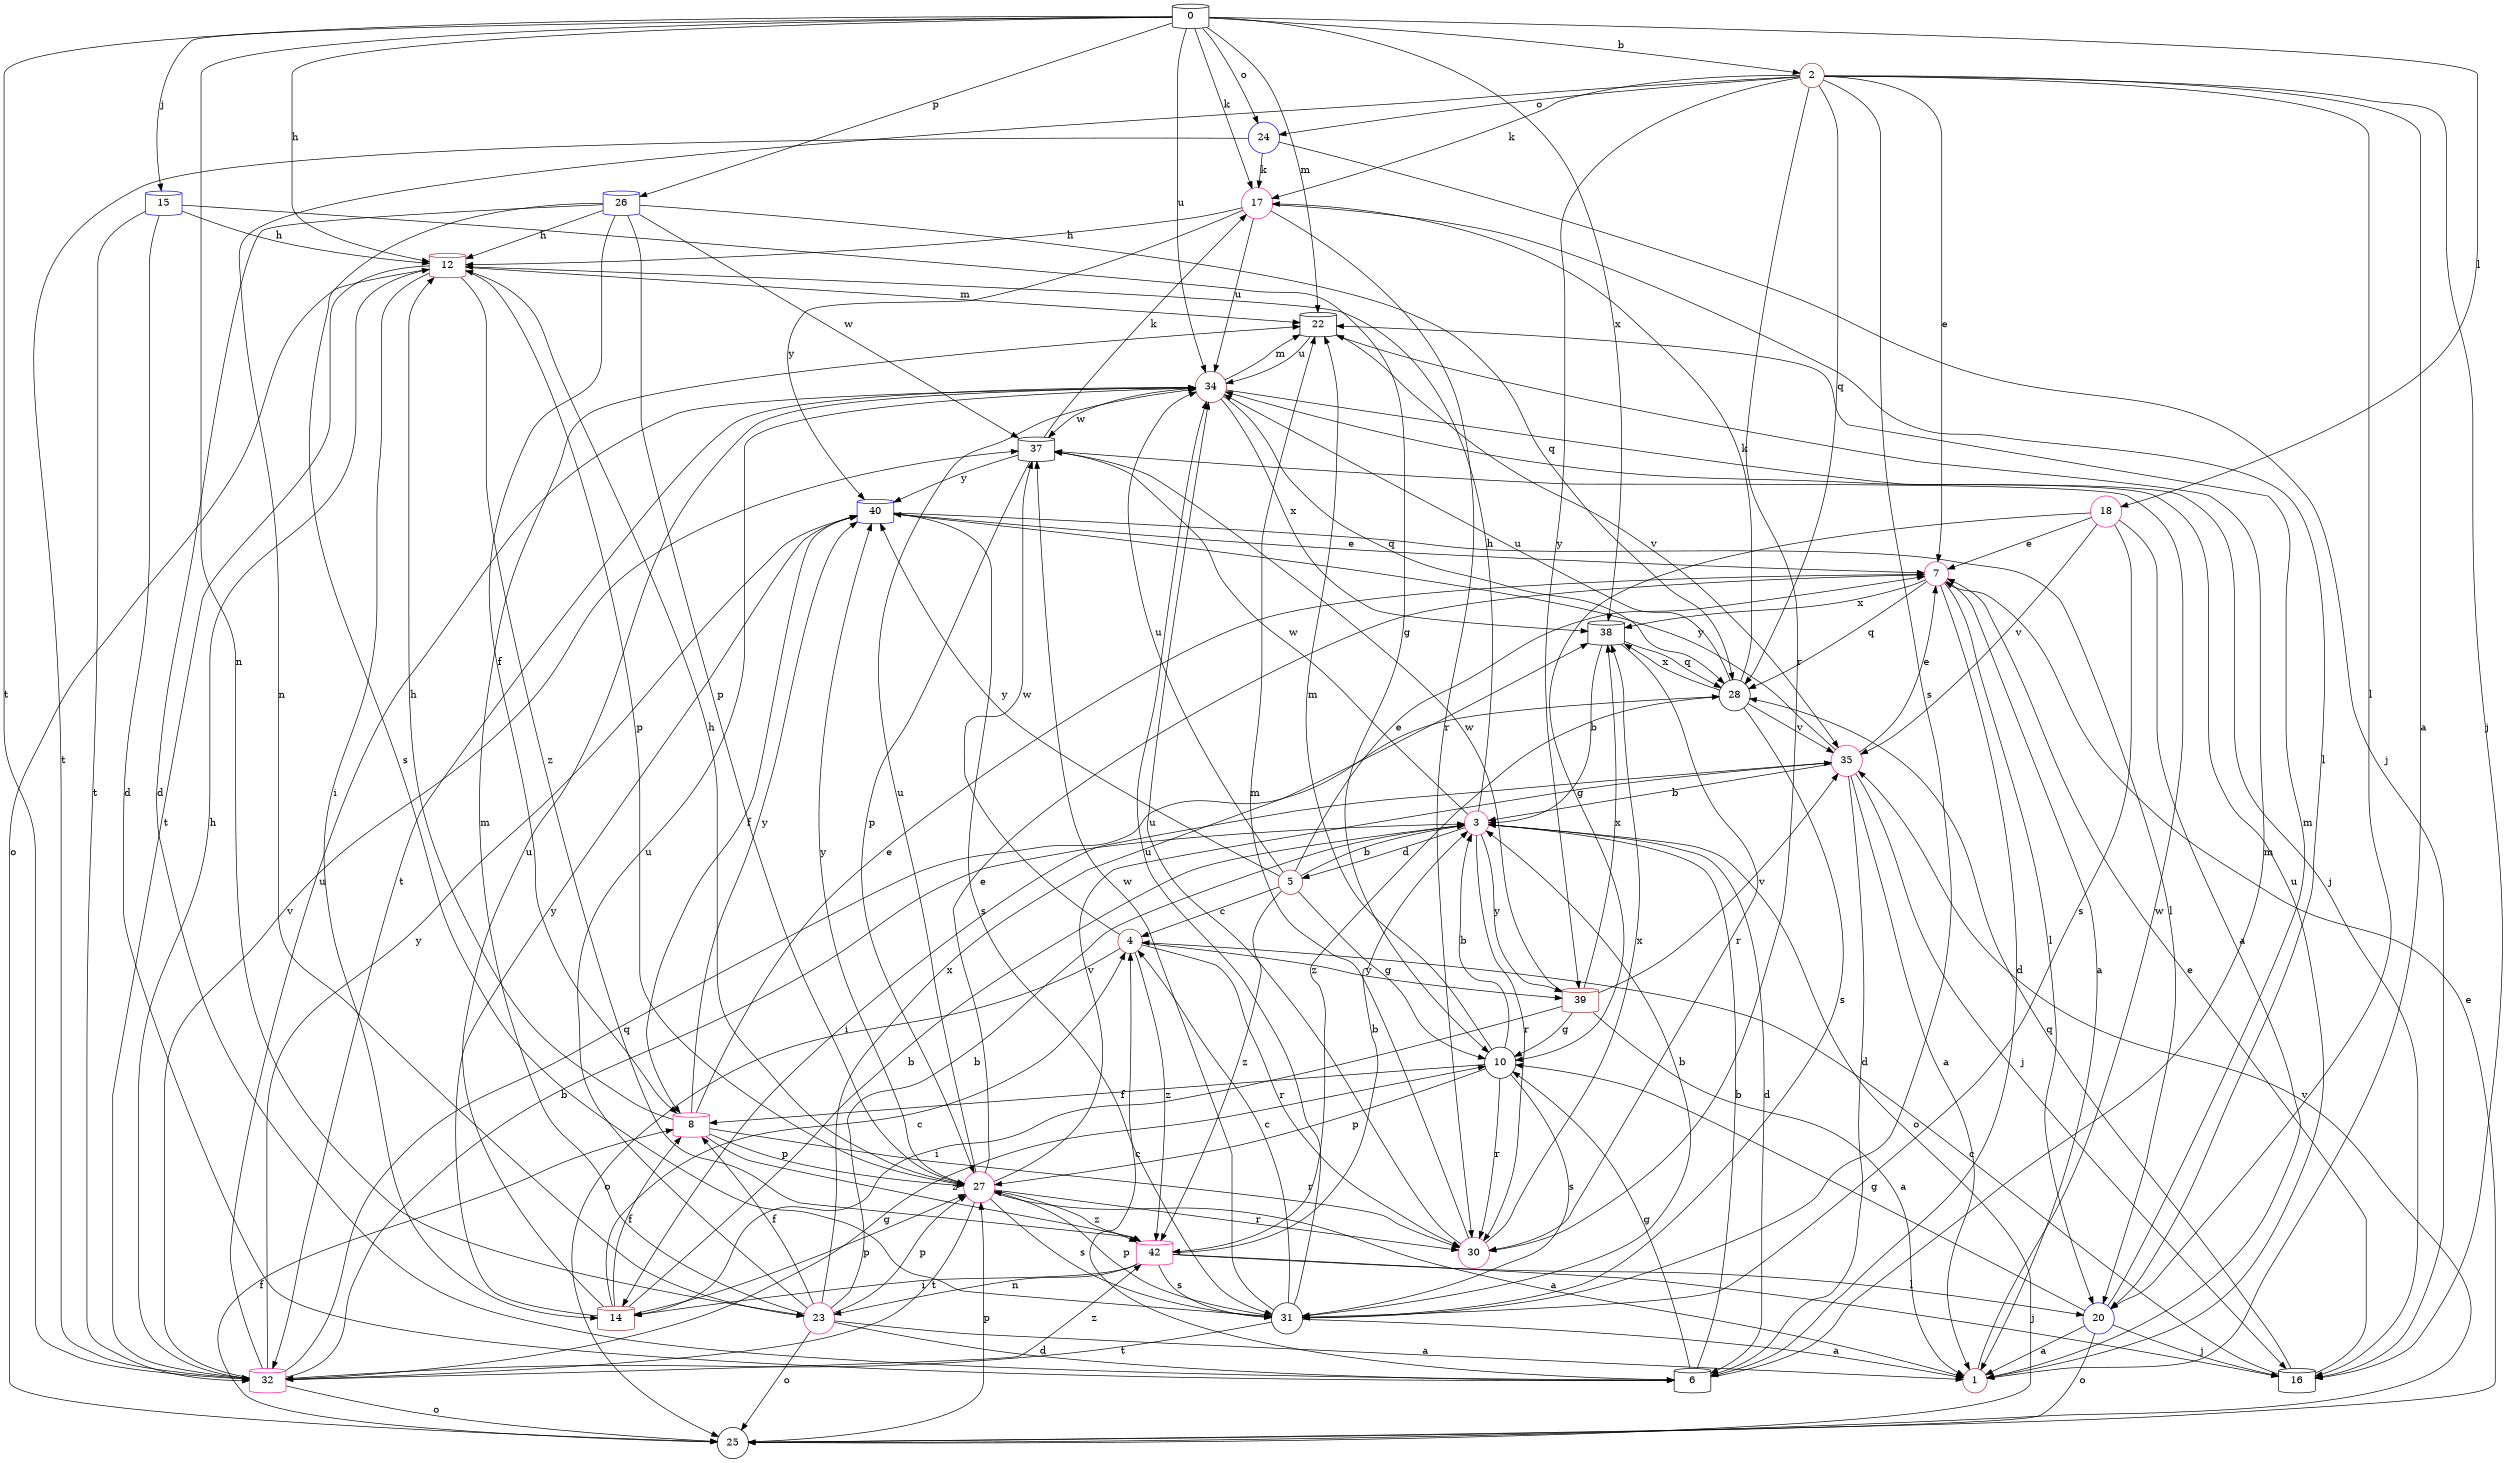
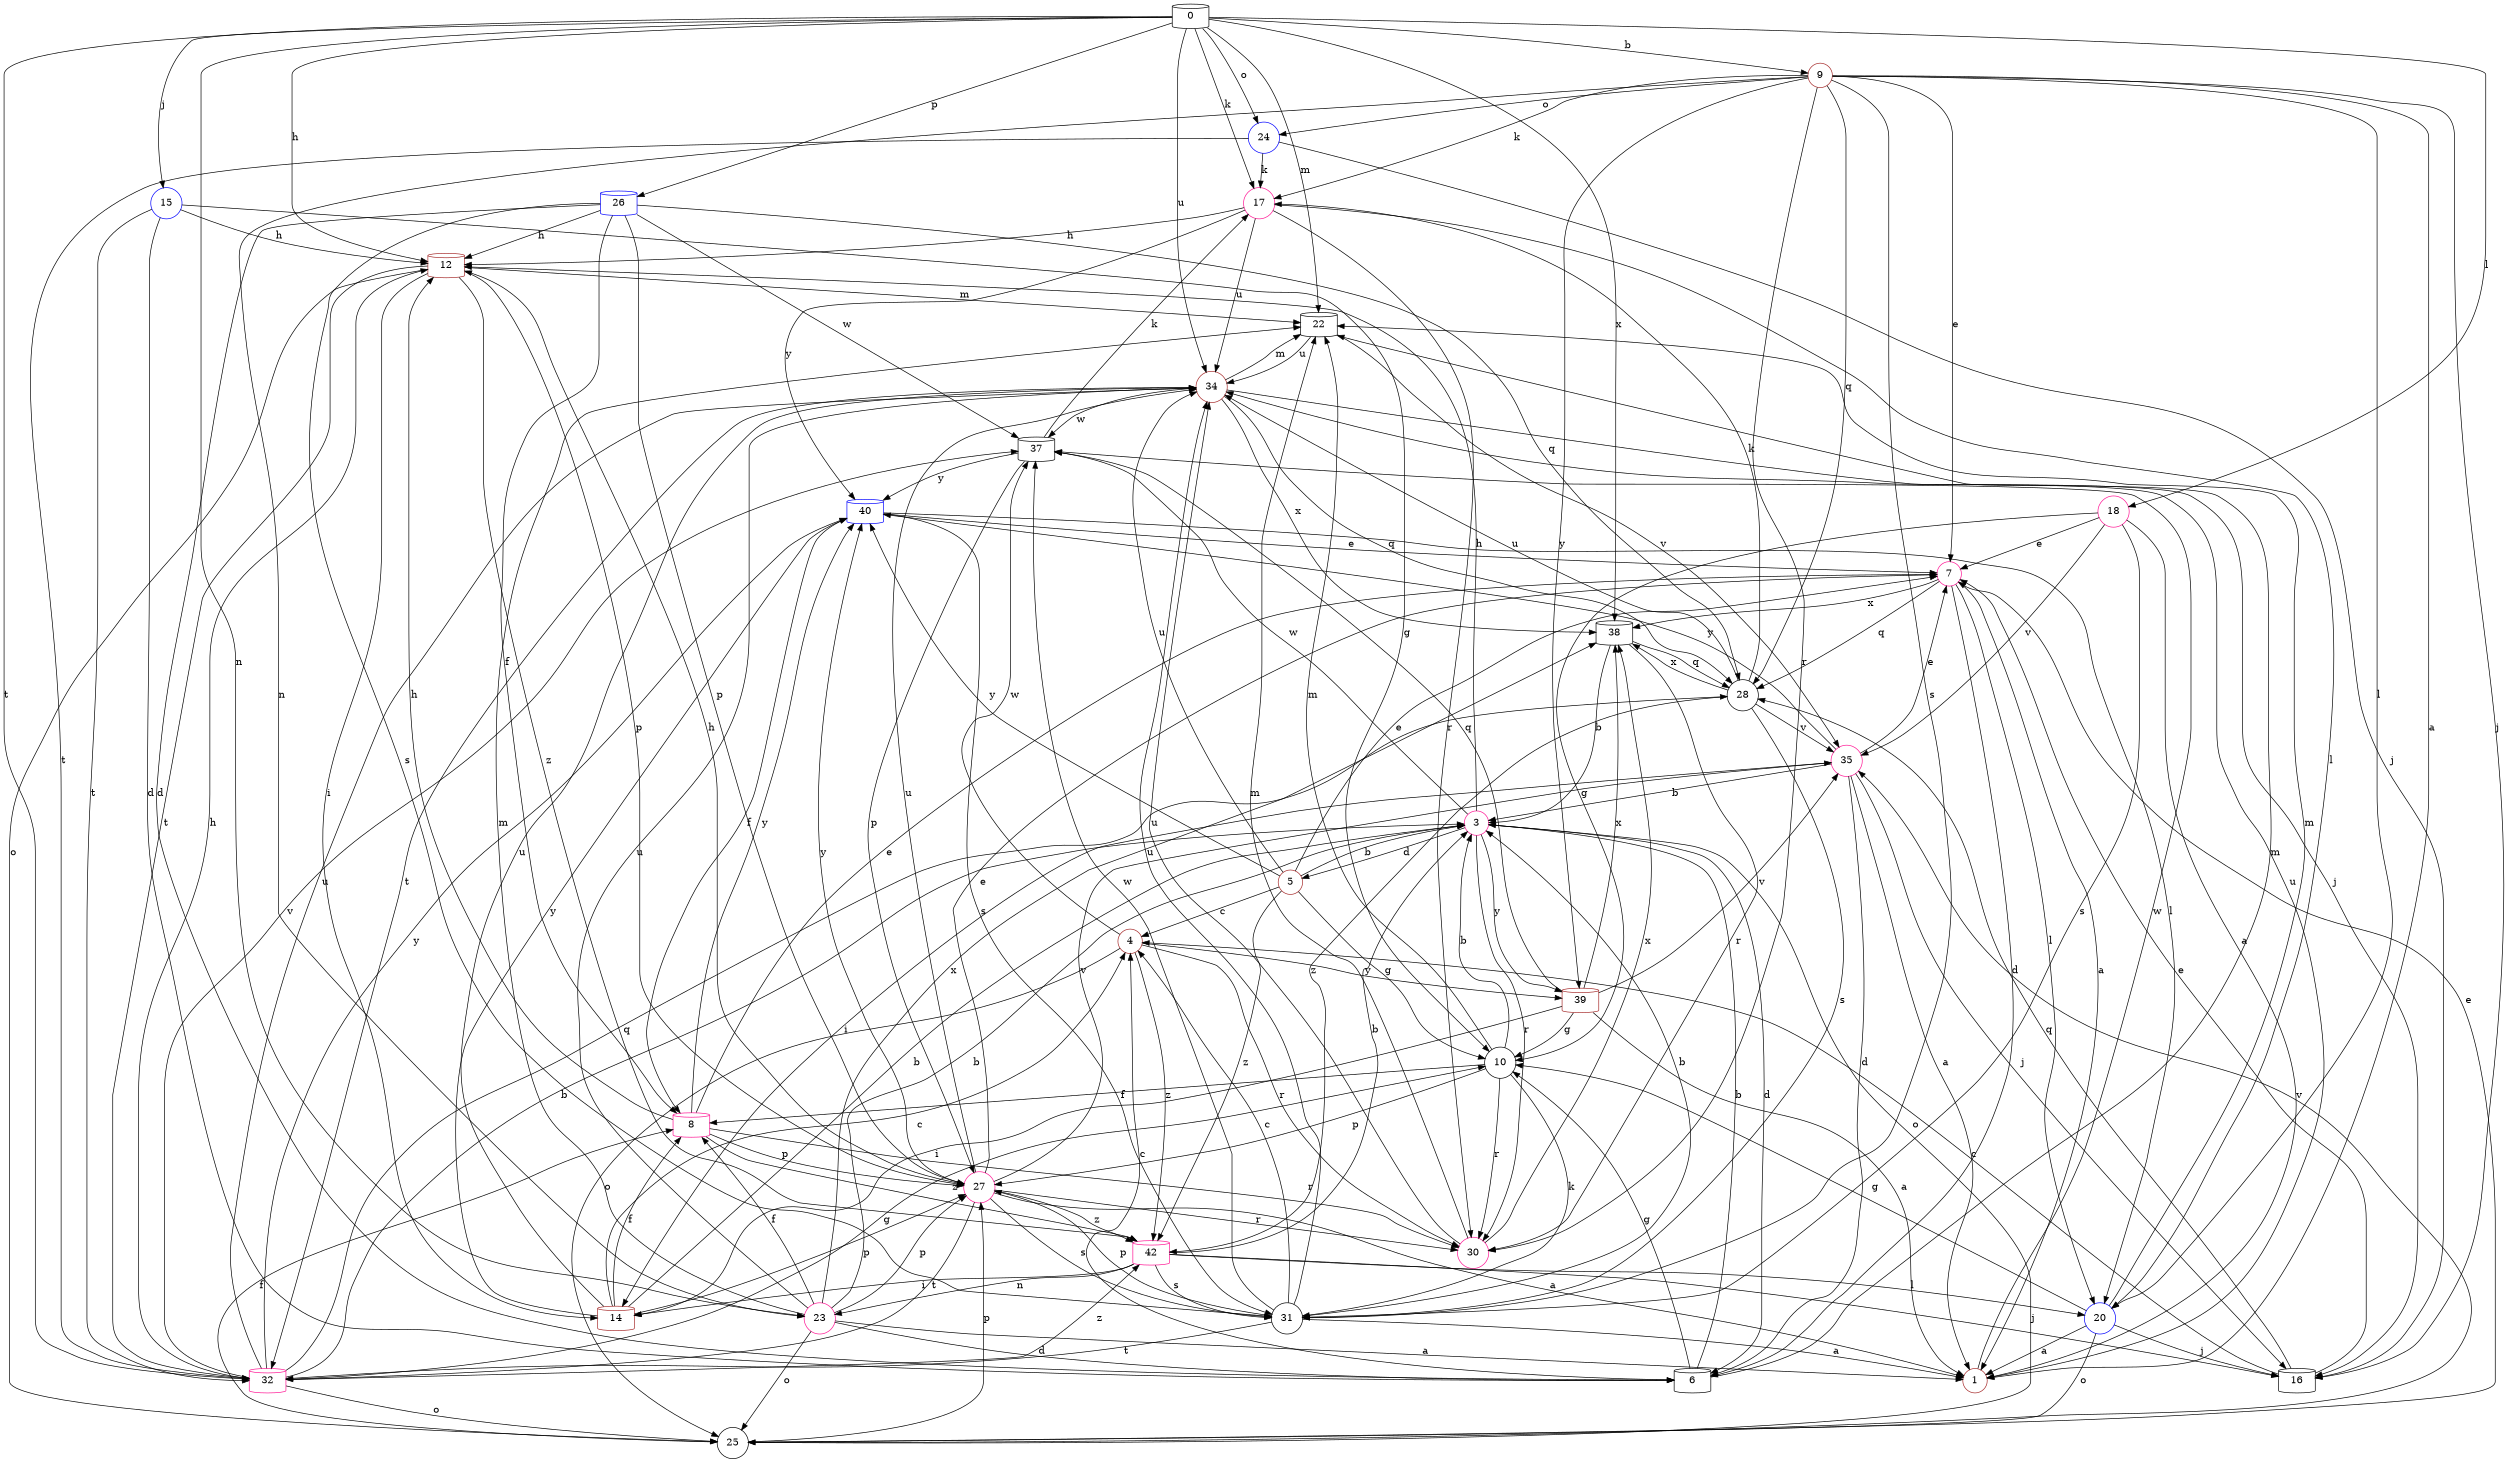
node "2": label "2" -> "9"
node "15": shape cylinder -> circle
edge "39" -> "37": label "w" -> "q"
edge "10" -> "31": label "s" -> "k"
